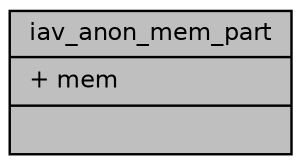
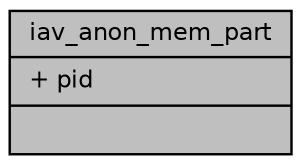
node "iav_anon_mem_part": text "+ mem" -> "+ pid"
